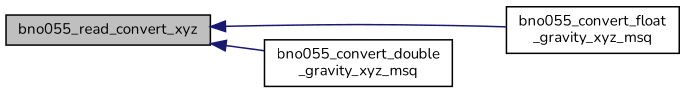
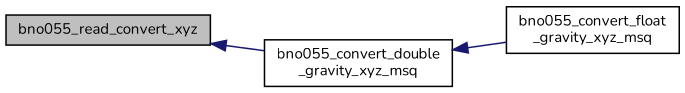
edge "bno055_convert_float _gravity_xyz_msq" -> "bno055_read_convert_xyz": now "bno055_convert_float _gravity_xyz_msq" -> "bno055_convert_double _gravity_xyz_msq"
